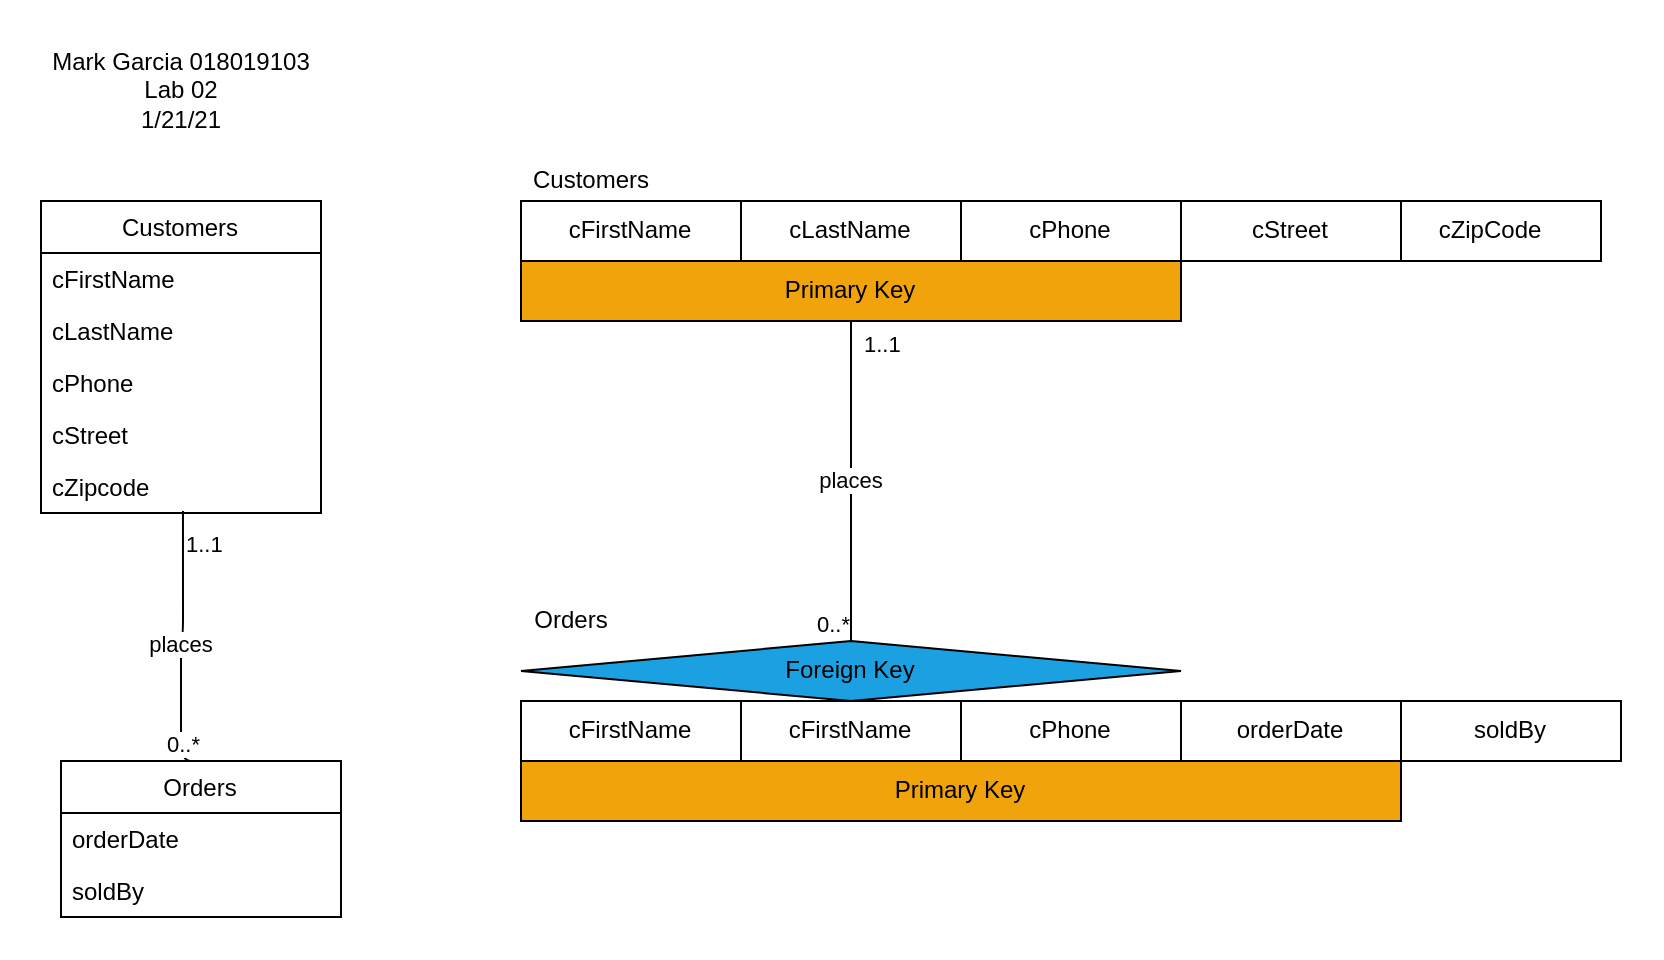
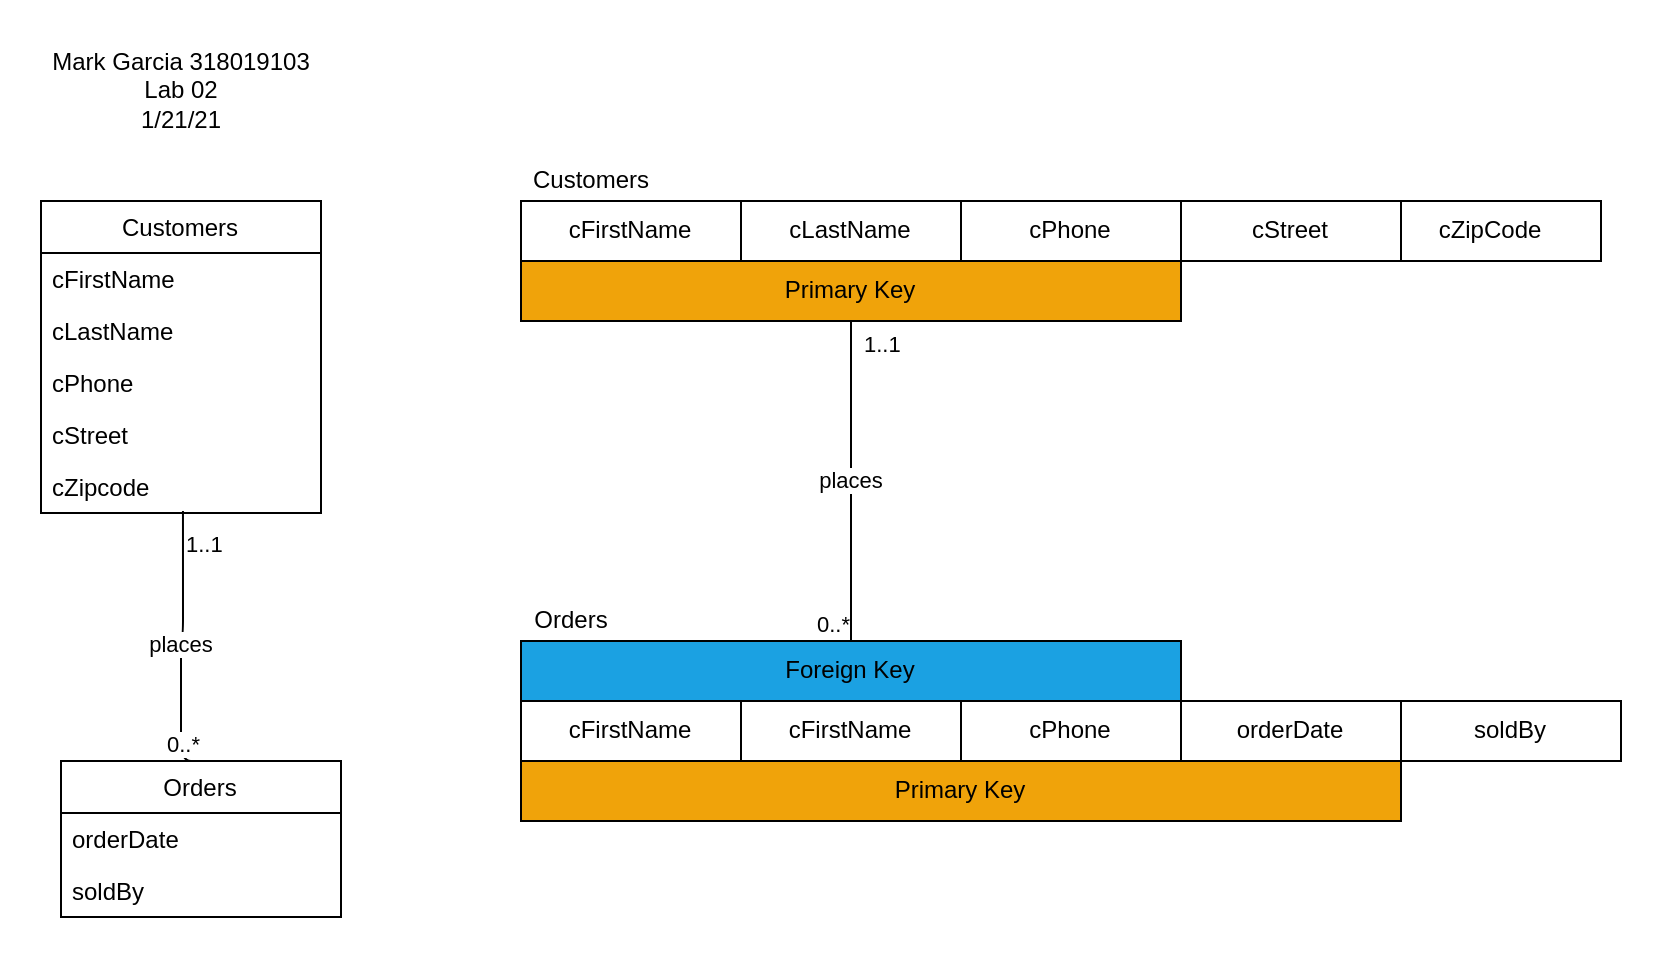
node "Mark Garcia 018019103 Lab 02 1/21/21": label "Mark Garcia 018019103 Lab 02 1/21/21" -> "Mark Garcia 318019103 Lab 02 1/21/21"
node "Foreign Key": shape diamond -> rectangle
